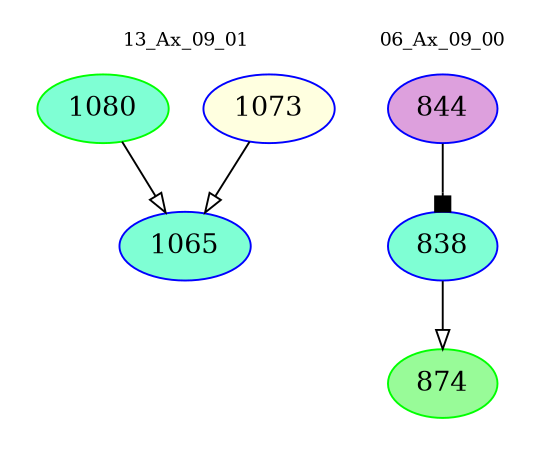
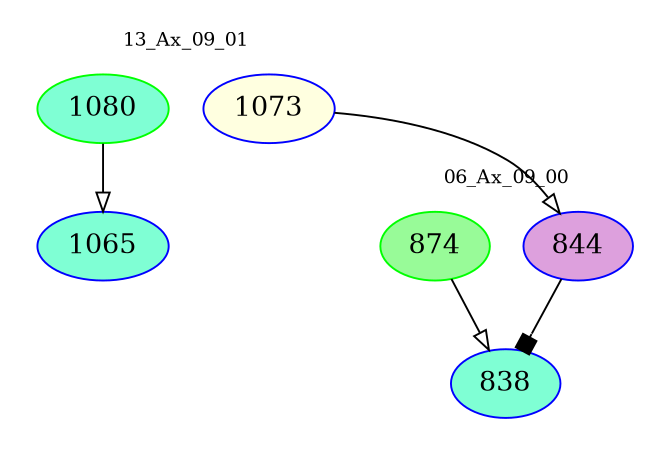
edge "1073" -> "1065": now "1073" -> "844"
edge "838" -> "874": reversed
